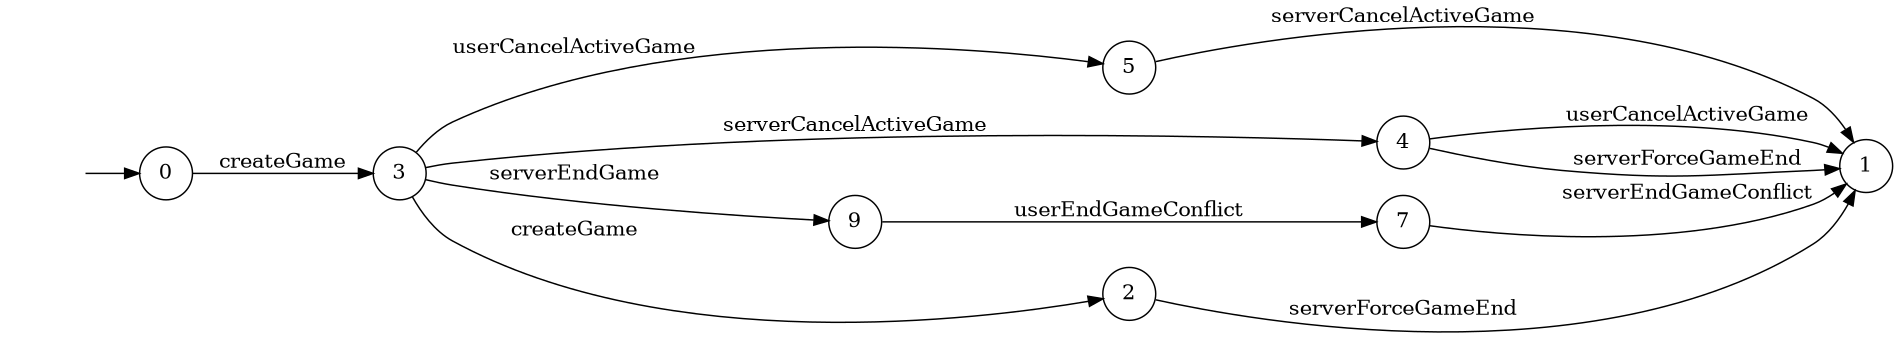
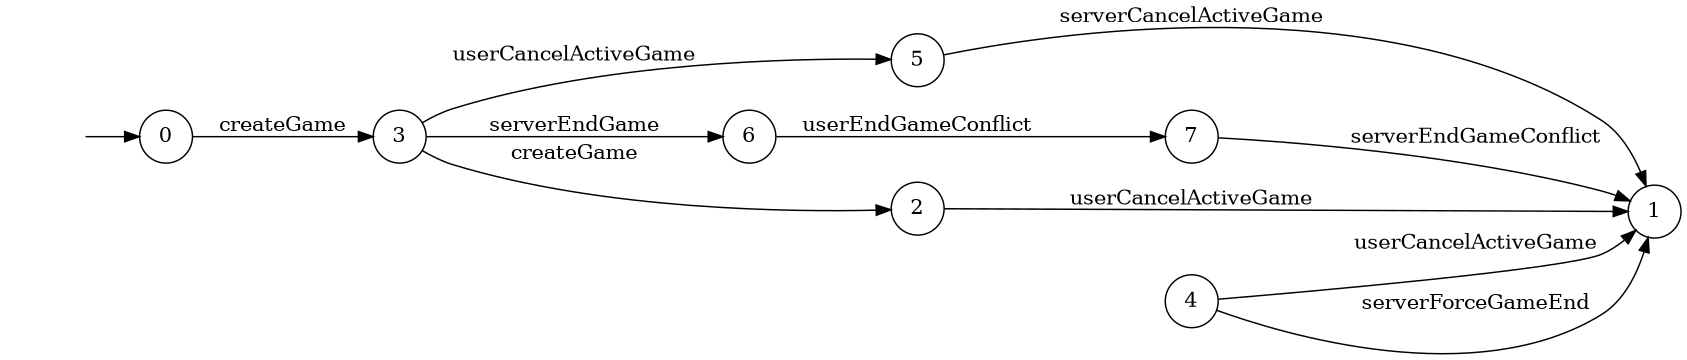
edge "3" -> "4": removed, label "serverCancelActiveGame"
node "9": label "9" -> "6"
edge "2" -> "1": label "serverForceGameEnd" -> "userCancelActiveGame"
